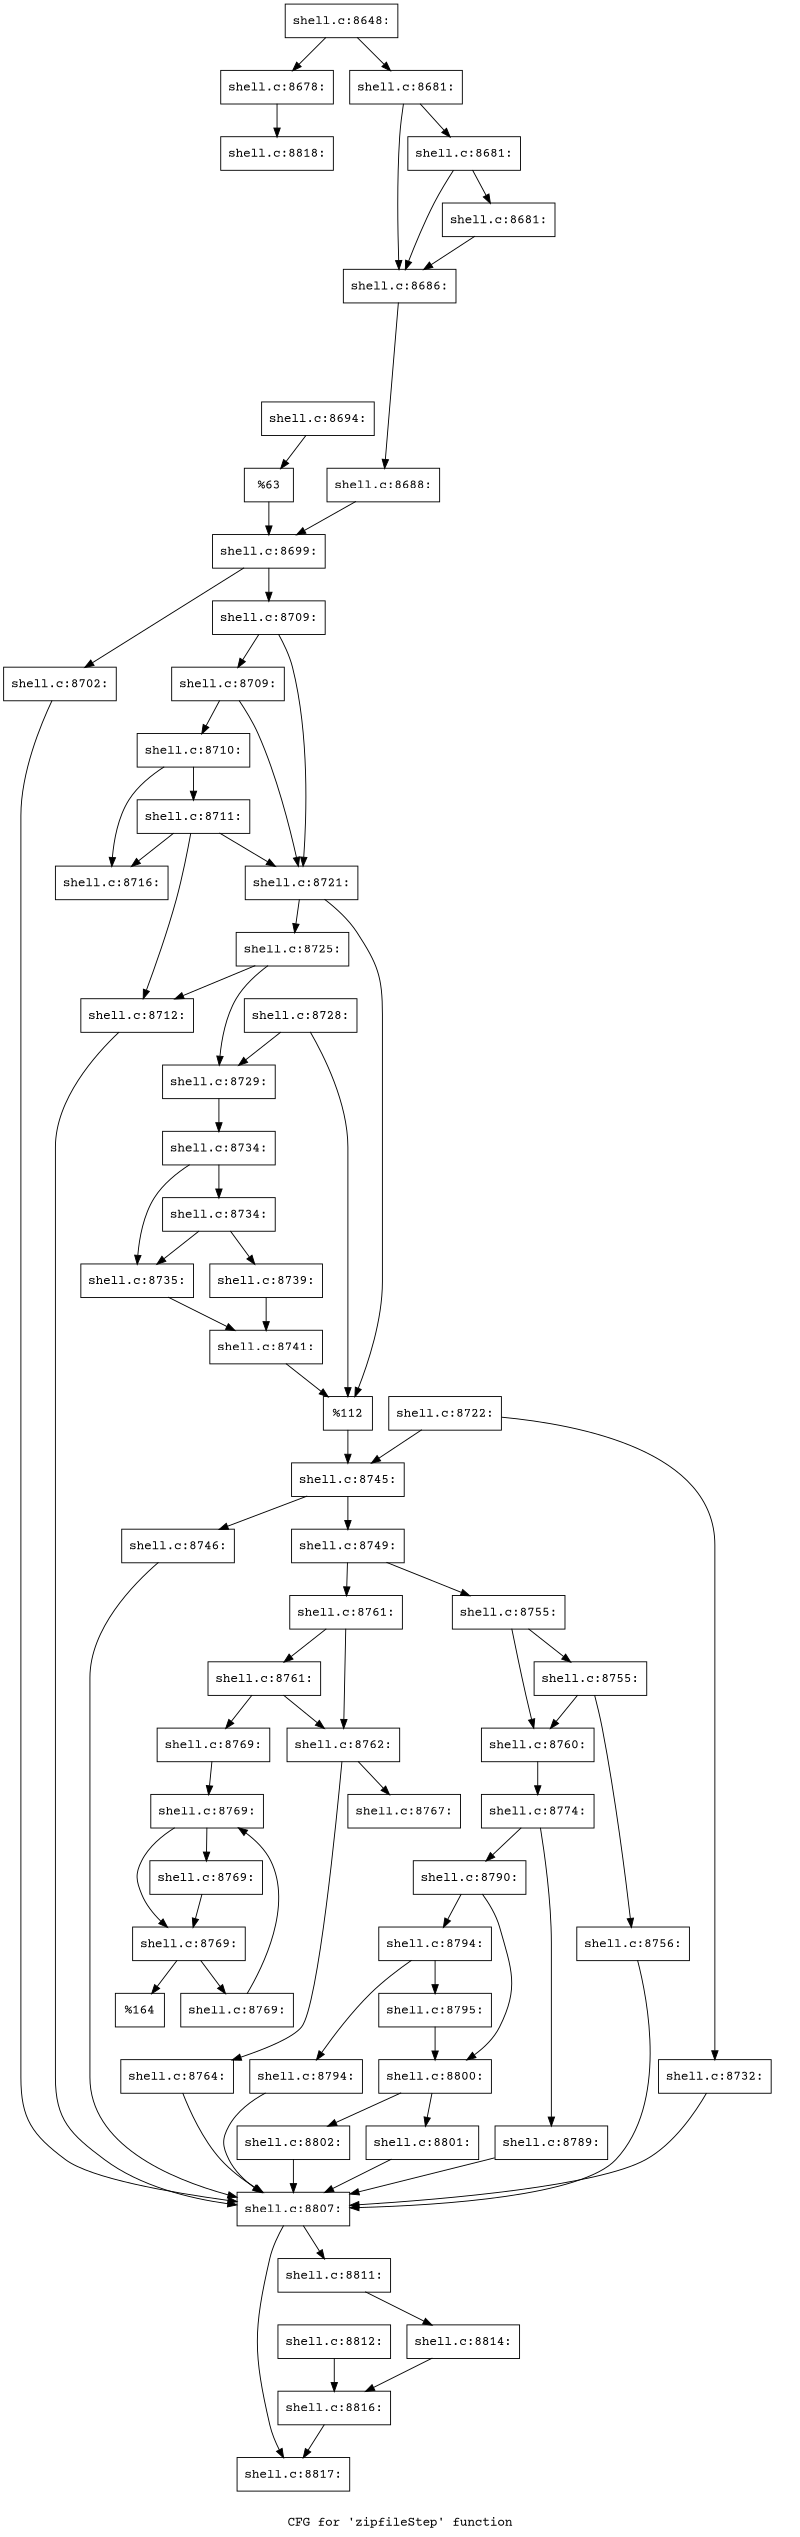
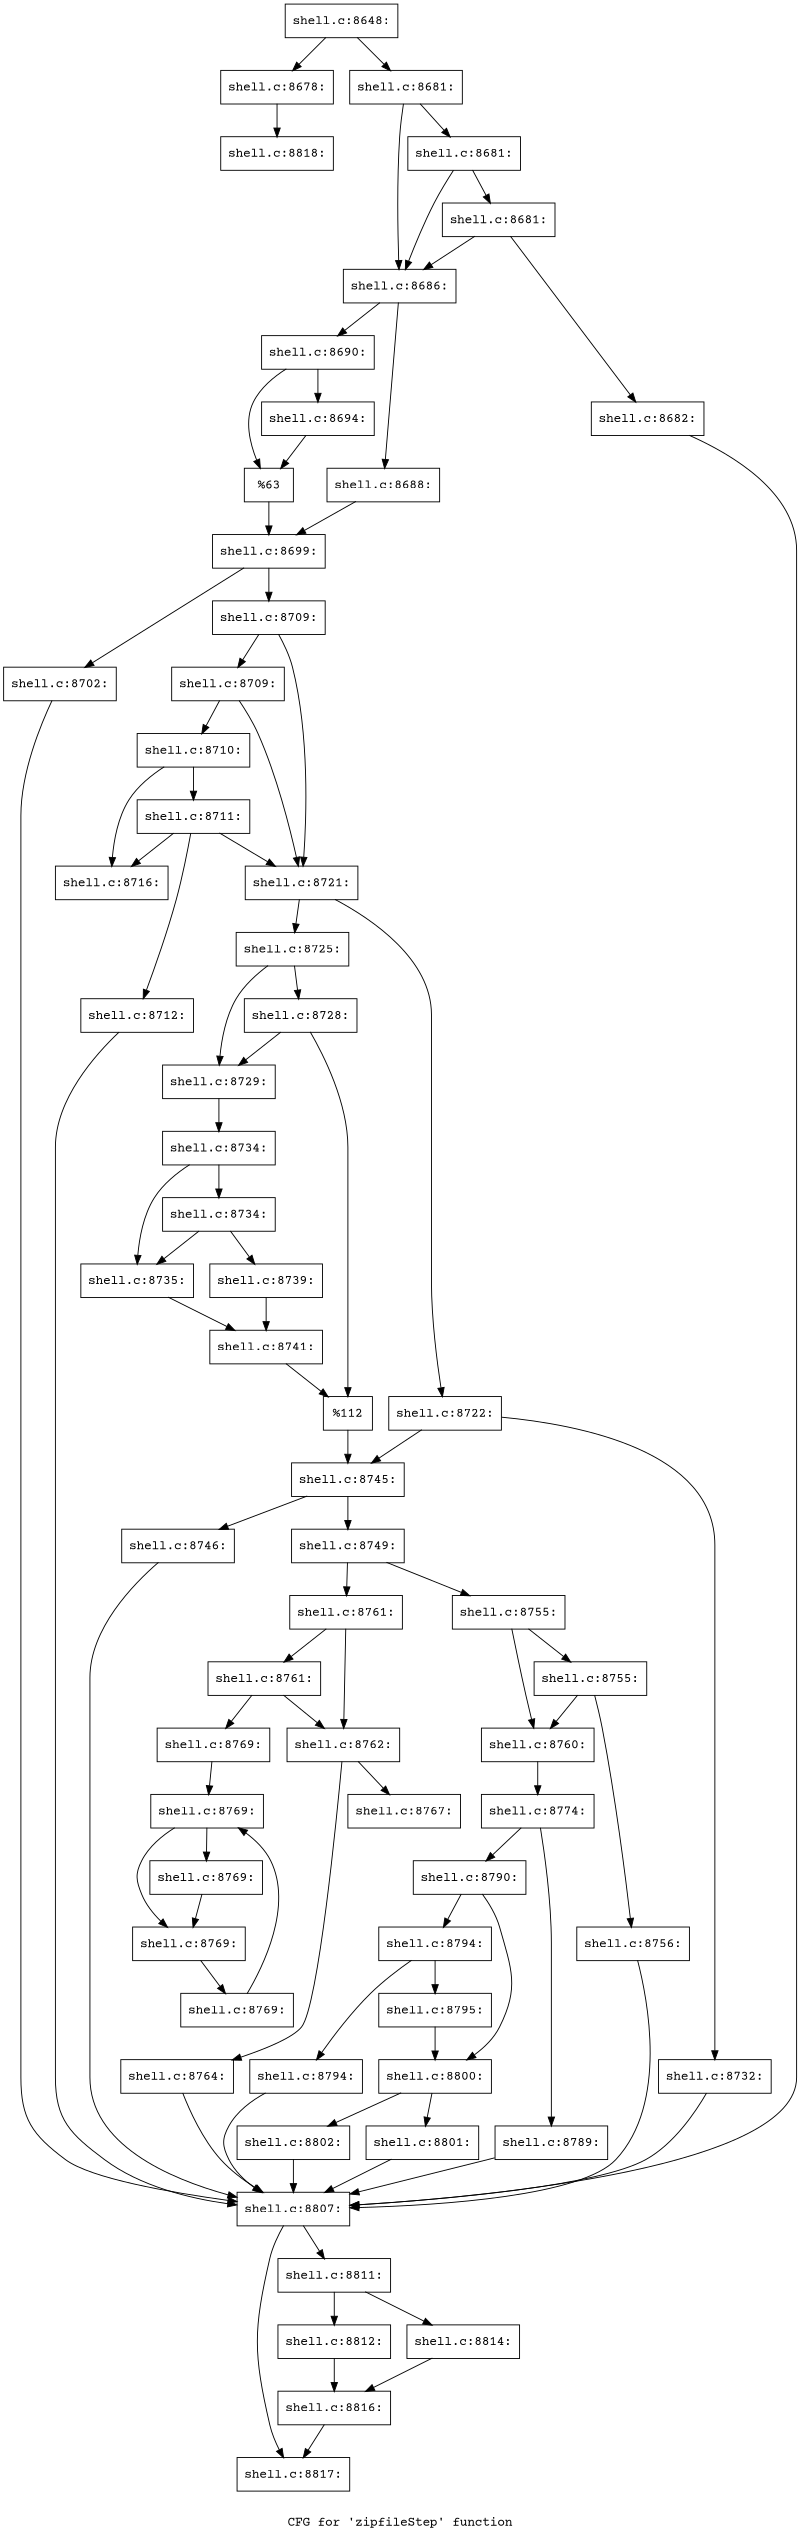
node "shell.c:8690:": added
node "shell.c:8682:": added
edge "shell.c:8725:" -> "shell.c:8712:": now "shell.c:8725:" -> "shell.c:8728:"
edge "shell.c:8721:" -> "%112": now "shell.c:8721:" -> "shell.c:8722:"
node "%164": removed
edge "shell.c:8811:" -> "shell.c:8812:": added
